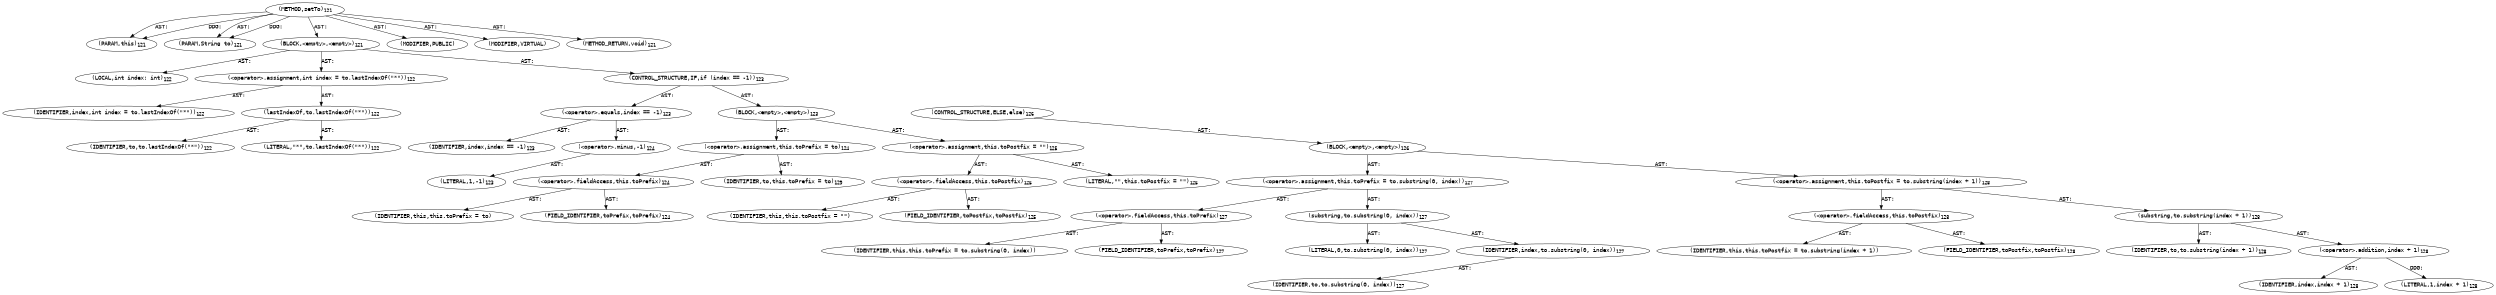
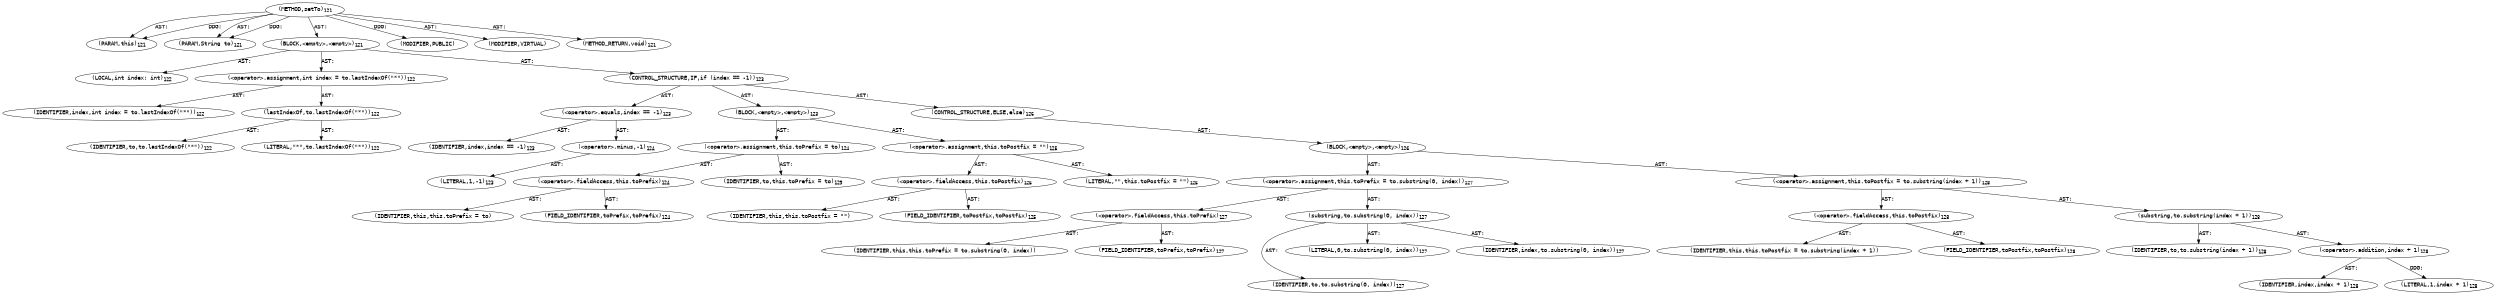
edge "(METHOD,setTo)" -> "(MODIFIER,PUBLIC)": label "AST: " -> "DDG: "
edge "(CONTROL_STRUCTURE,IF,if (index == -1))" -> "(CONTROL_STRUCTURE,ELSE,else)": added, label "AST:"
edge "(IDENTIFIER,index,to.substring(0, index))" -> "(IDENTIFIER,to,to.substring(0, index))": now "(substring,to.substring(0, index))" -> "(IDENTIFIER,to,to.substring(0, index))"
